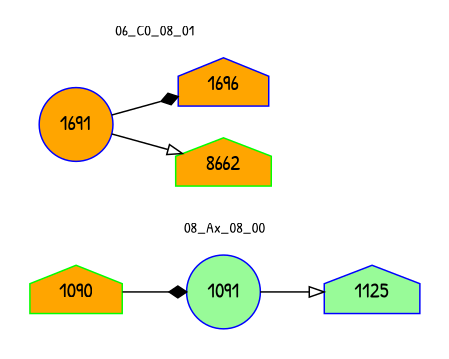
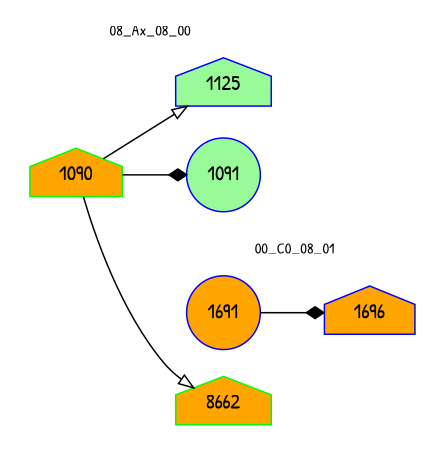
cluster "06_C0_08_01": label "06_C0_08_01" -> "00_C0_08_01"
edge "1691" -> "8662": now "1090" -> "8662"
edge "1091" -> "1125": now "1090" -> "1125"
